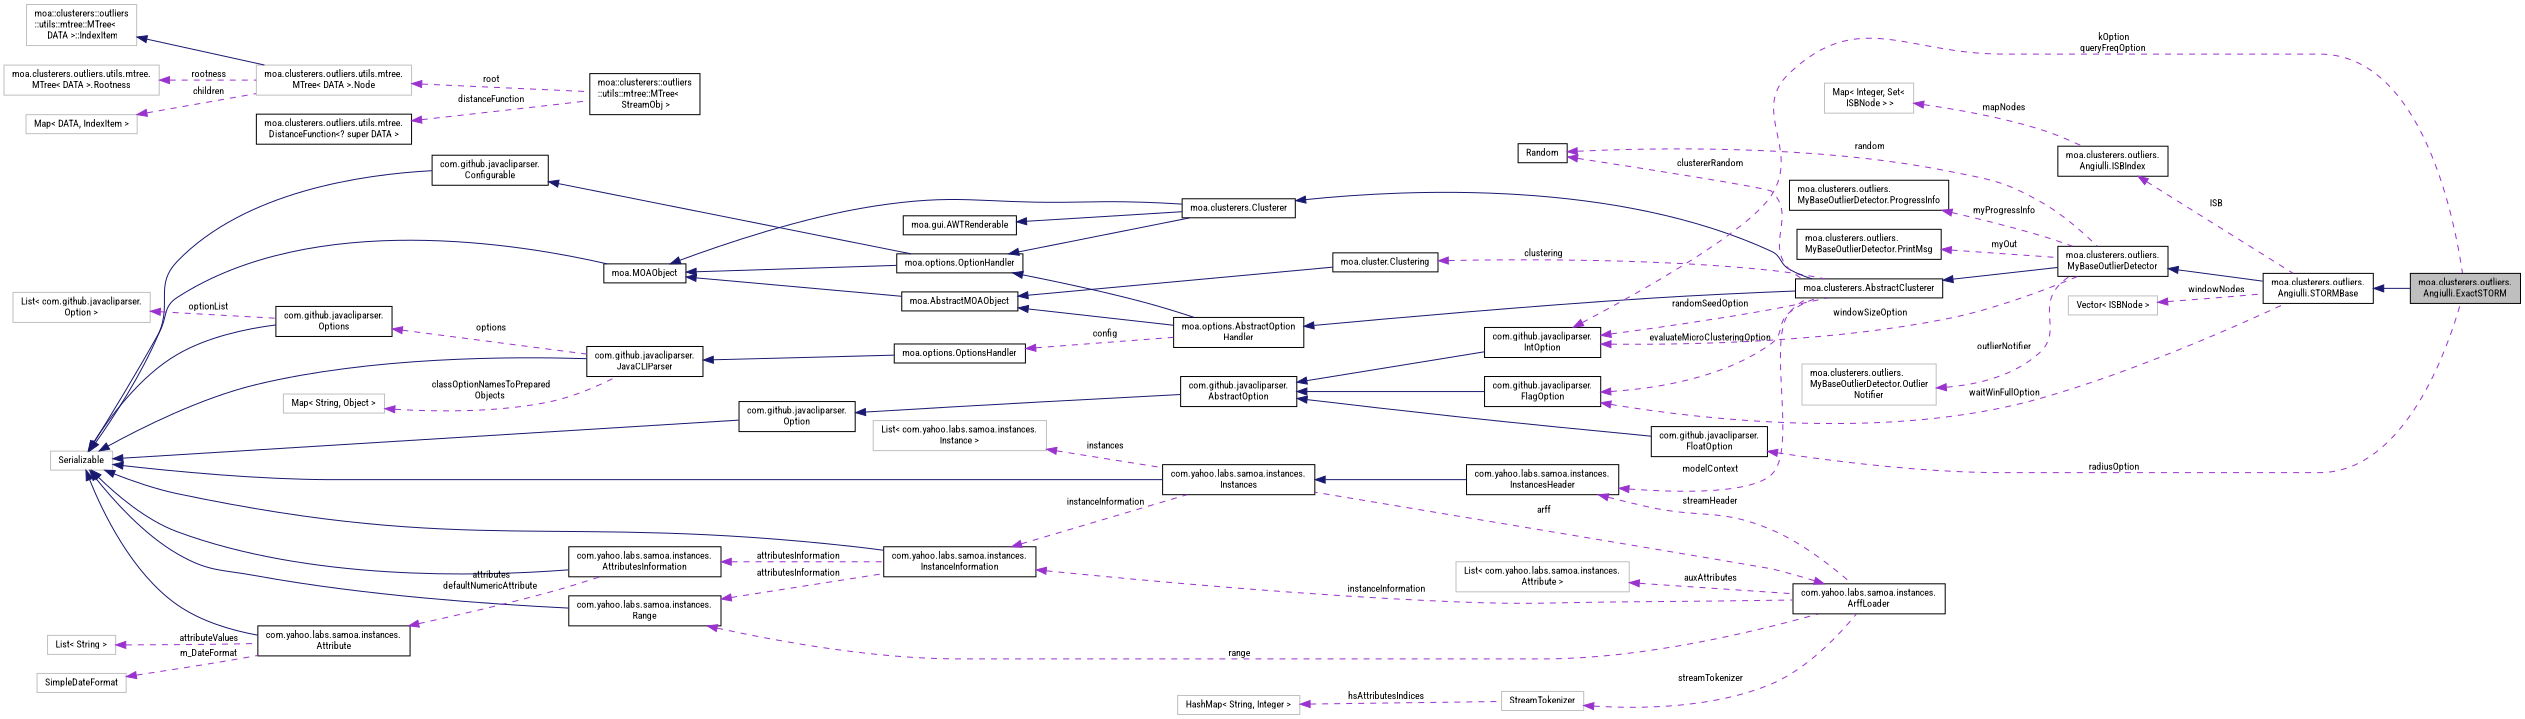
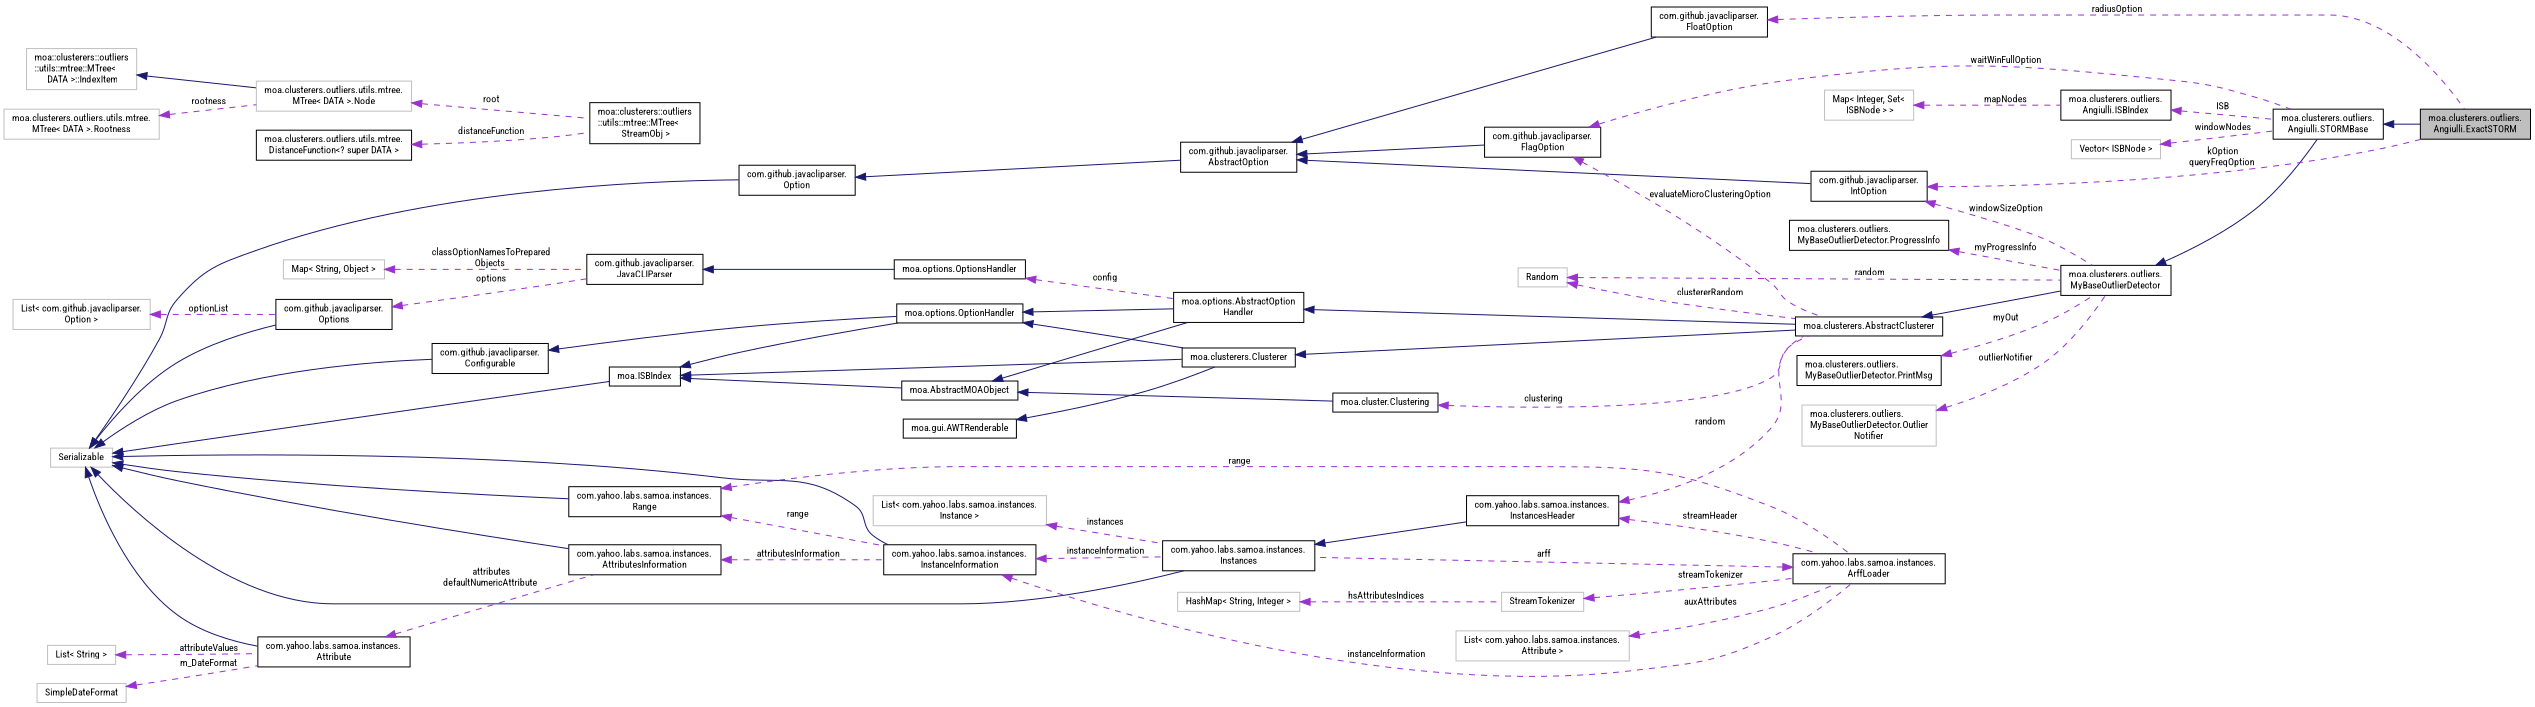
node "Map< DATA, IndexItem >": removed
node "Random": color black -> grey75
node "moa.MOAObject": label "moa.MOAObject" -> "moa.ISBIndex"
edge "moa.clusterers.AbstractClusterer" -> "com.github.javacliparser. IntOption": removed, label "randomSeedOption"
edge "com.github.javacliparser. JavaCLIParser" -> "Serializable": removed
edge "moa.clusterers.AbstractClusterer" -> "com.yahoo.labs.samoa.instances. InstancesHeader": label " modelContext" -> " random"
edge "com.yahoo.labs.samoa.instances. InstanceInformation" -> "com.yahoo.labs.samoa.instances. Range": label " attributesInformation" -> " range"
